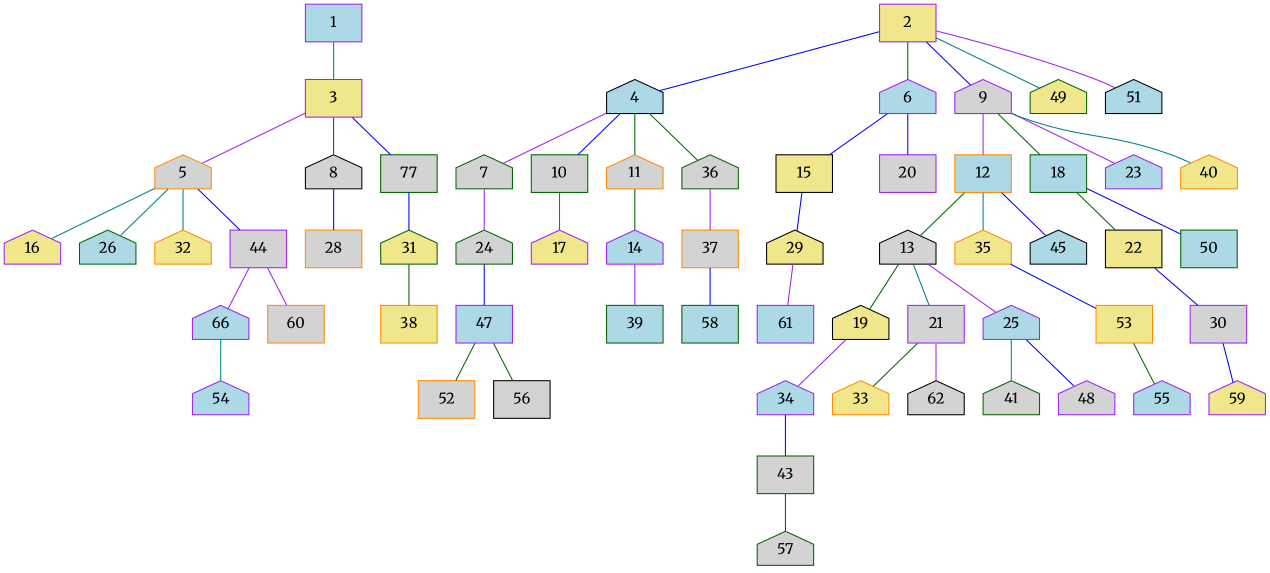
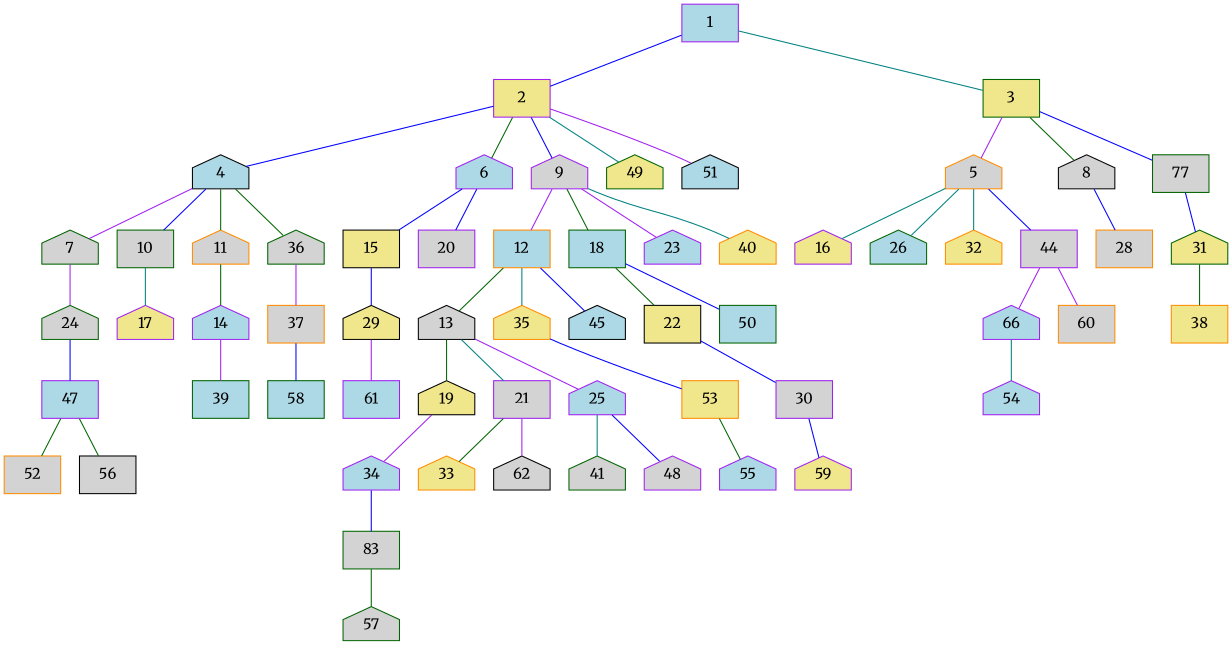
edge "1" -- "2": added
node "3": color purple -> darkgreen
node "43": label "43" -> "83"
